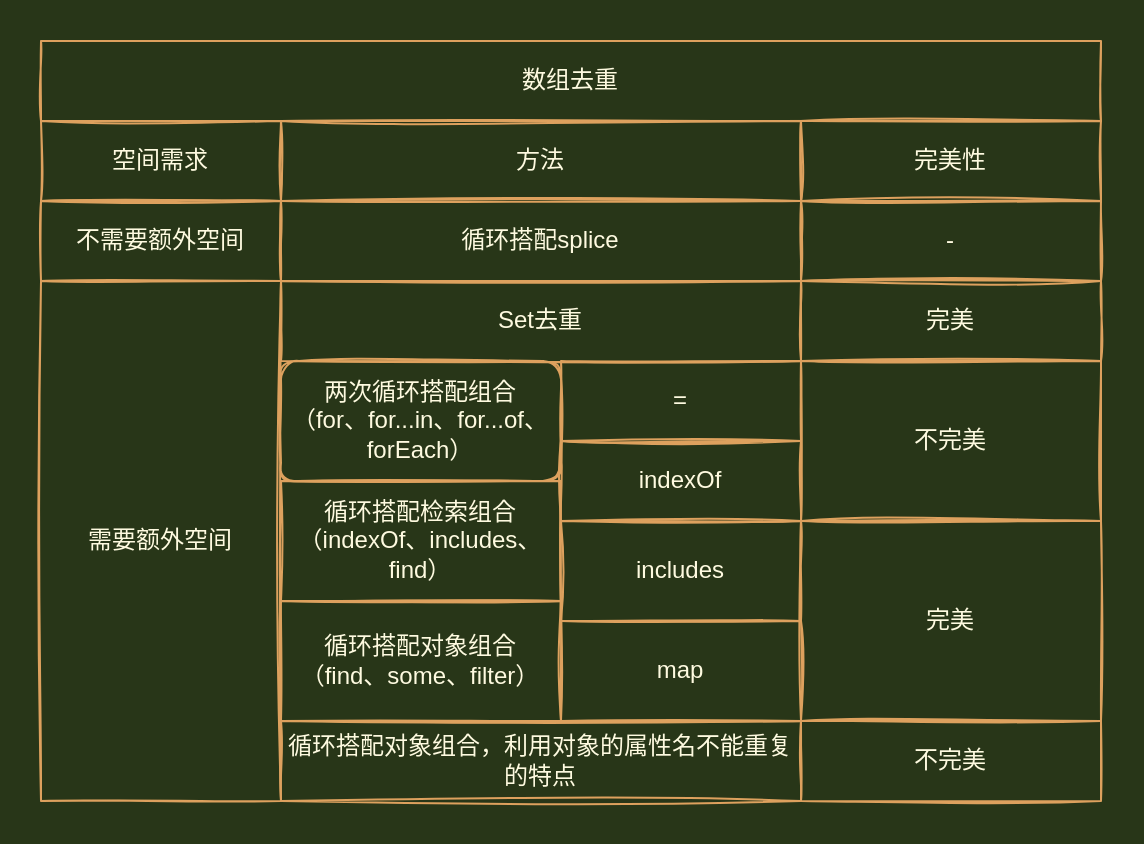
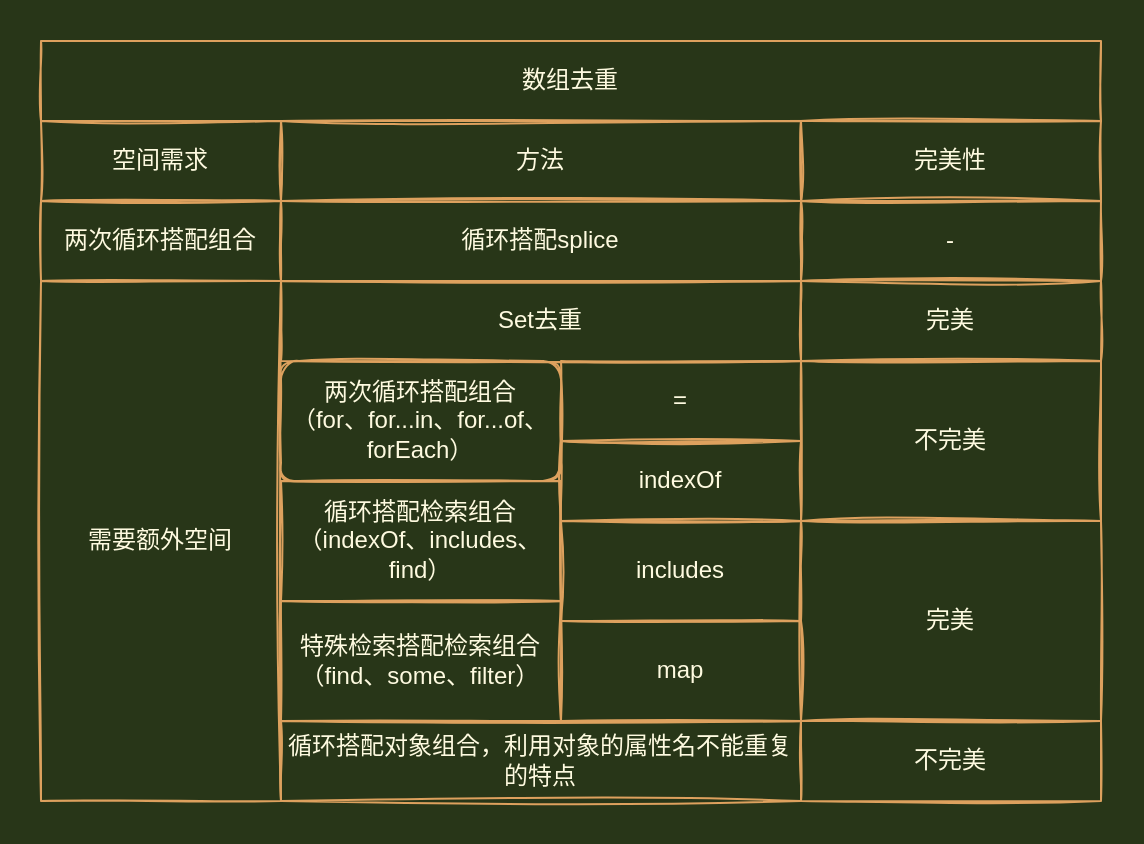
node "不需要额外空间": label "不需要额外空间" -> "两次循环搭配组合"
node "循环搭配对象组合 （find、some、filter）": label "循环搭配对象组合 （find、some、filter）" -> "特殊检索搭配检索组合 （find、some、filter）"
